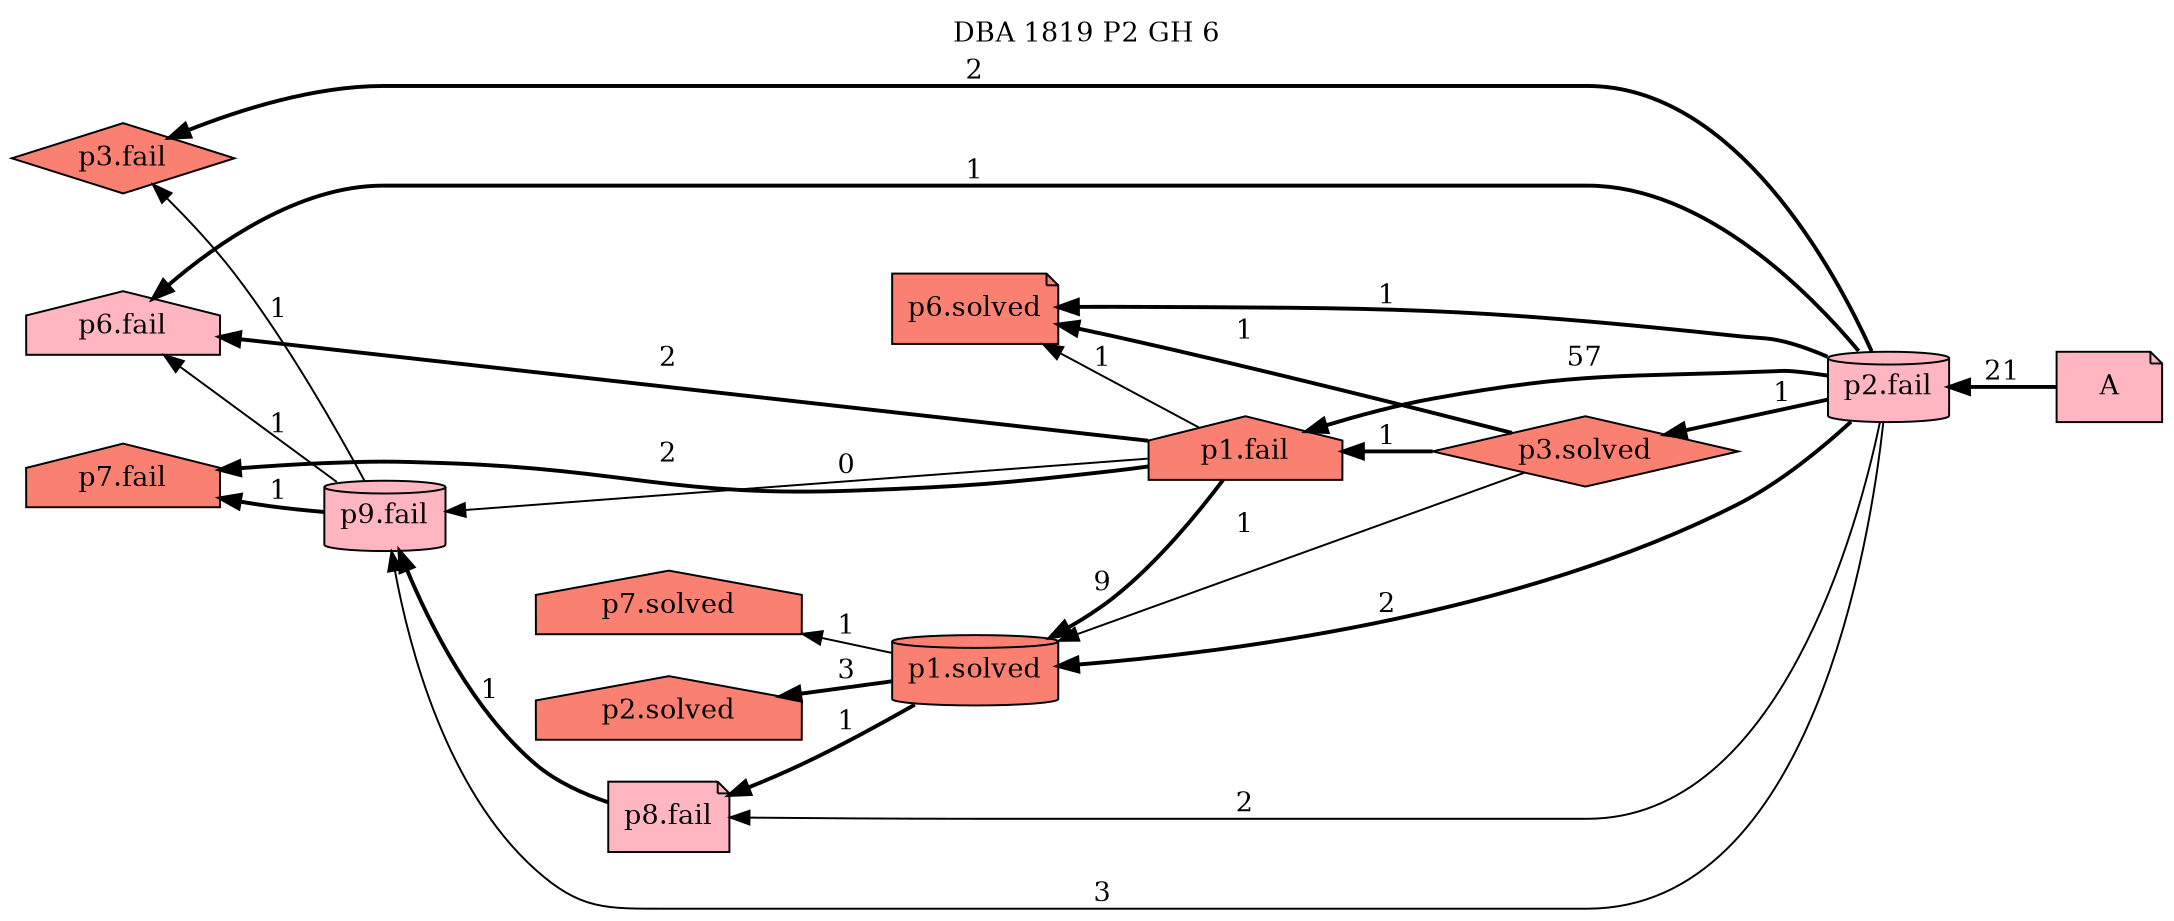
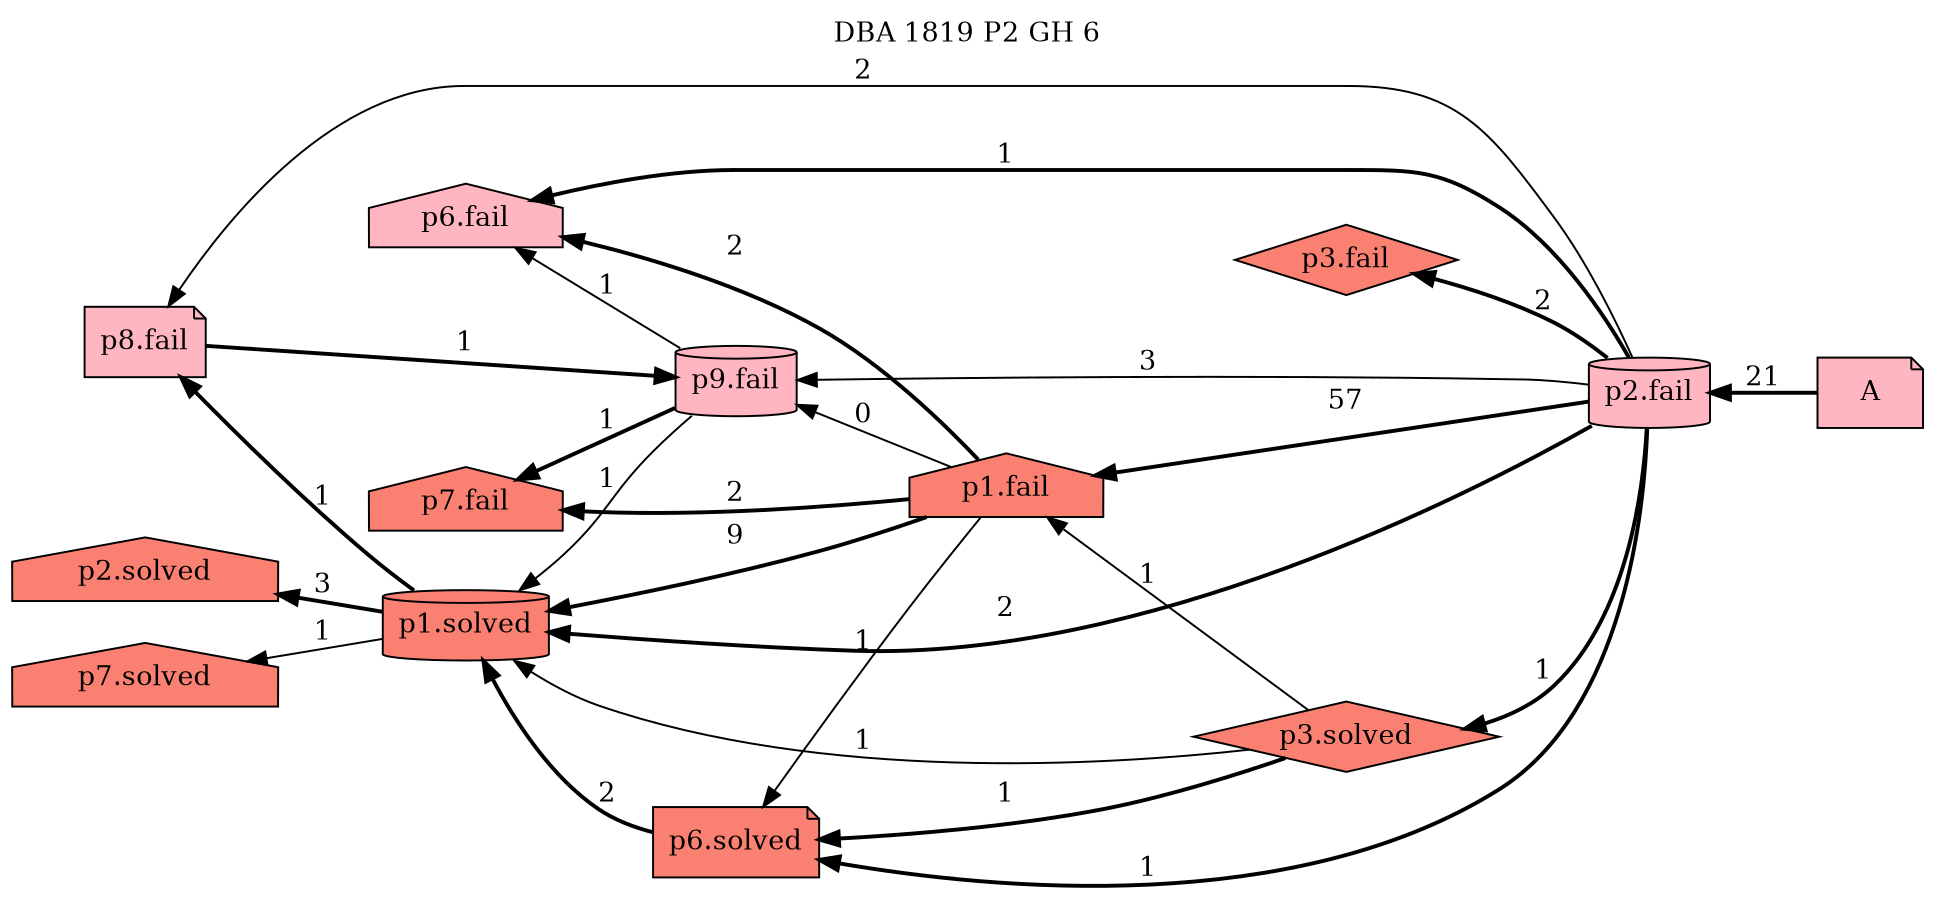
edge "p9.fail" -> "p3.fail": now "p9.fail" -> "p1.solved"
edge "p3.solved" -> "p1.fail": style bold -> solid
edge "p6.solved" -> "p1.solved": added, label "2"
